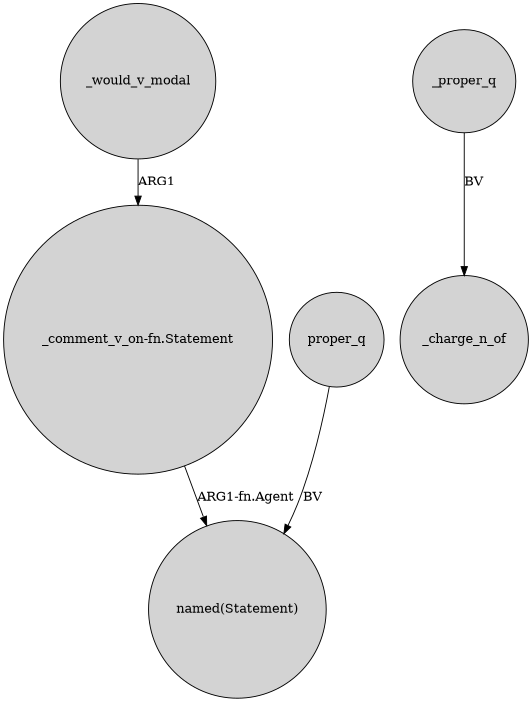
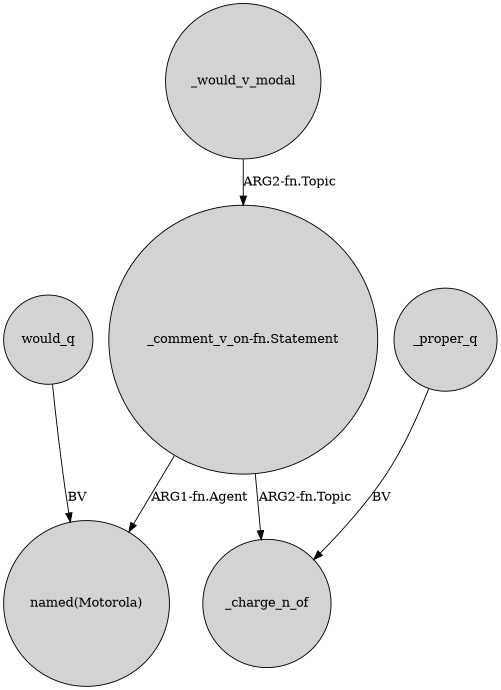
edge "_would_v_modal" -> "_comment_v_on-fn.Statement": label "ARG1" -> "ARG2-fn.Topic"
node "proper_q": label "proper_q" -> "would_q"
edge "_comment_v_on-fn.Statement" -> "_charge_n_of": added, label "ARG2-fn.Topic"
node "named(Statement)": label "named(Statement)" -> "named(Motorola)"
